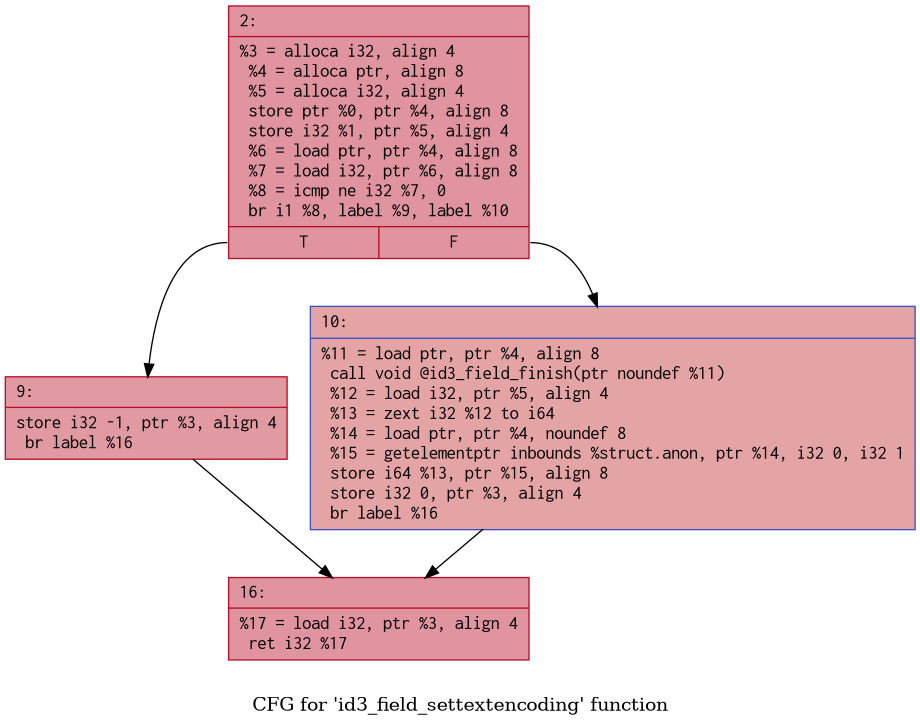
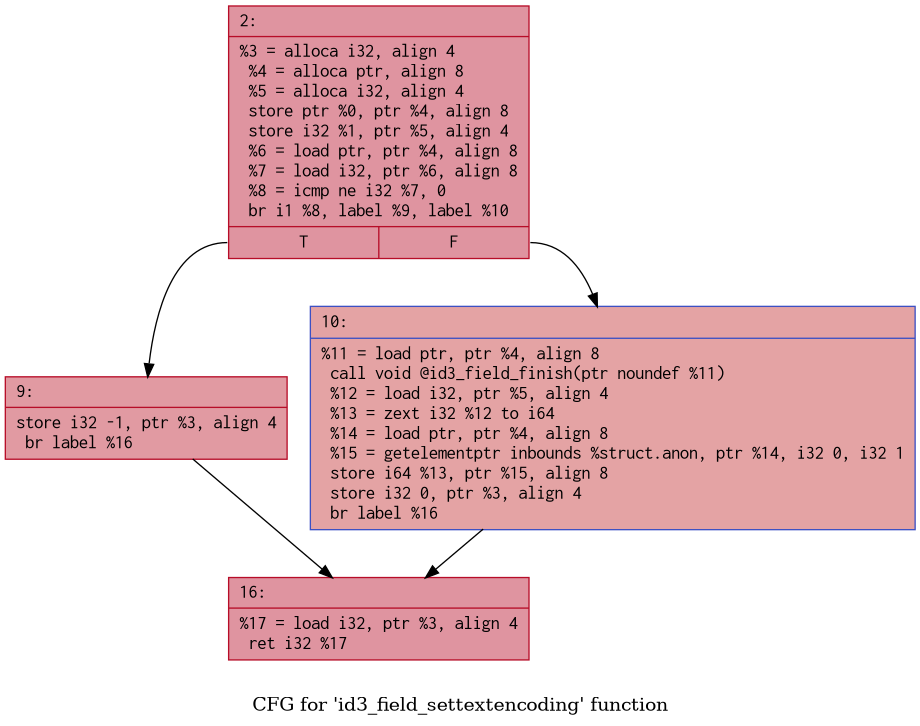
node "10:": text "%14 = load ptr, ptr %4, noundef 8" -> "%14 = load ptr, ptr %4, align 8"
